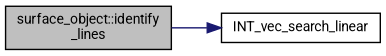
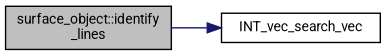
node "INT_vec_search_linear": label "INT_vec_search_linear" -> "INT_vec_search_vec"
